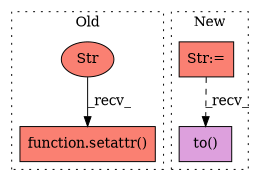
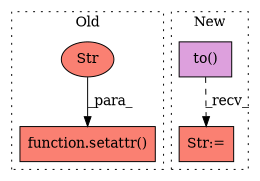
edge "Str:=" -> "to()": reversed
edge "Str" -> "function.setattr()": label "_recv_" -> "_para_"
